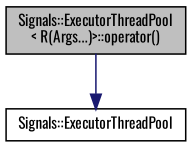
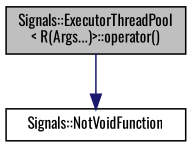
node "Signals::ExecutorThreadPool": label "Signals::ExecutorThreadPool" -> "Signals::NotVoidFunction"
